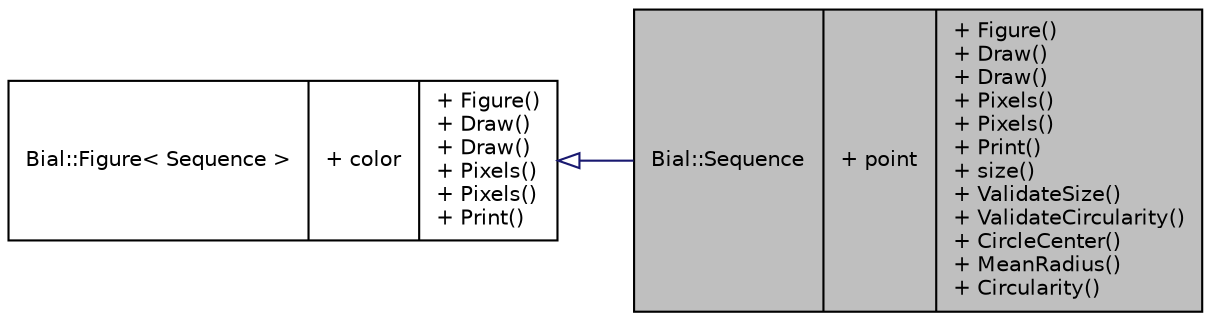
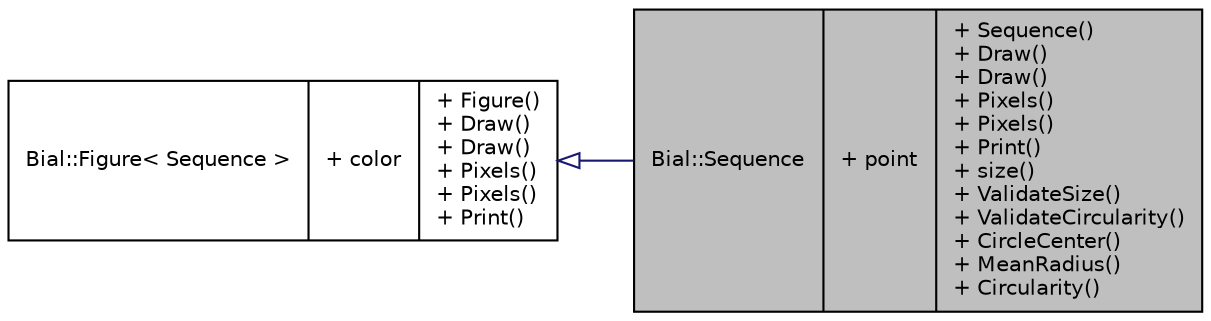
node "Bial::Sequence": text "+ Figure()" -> "+ Sequence()"
